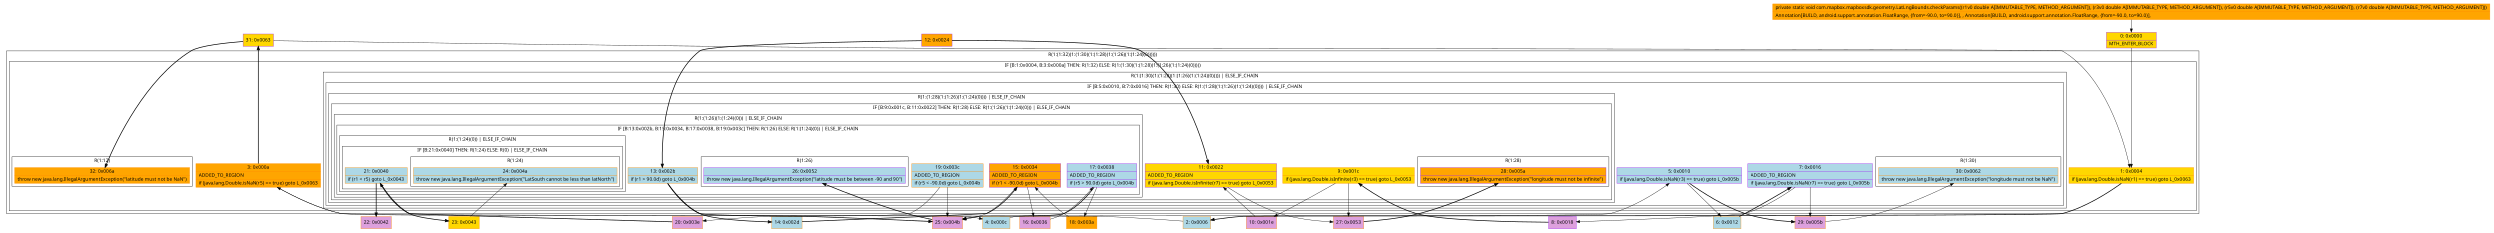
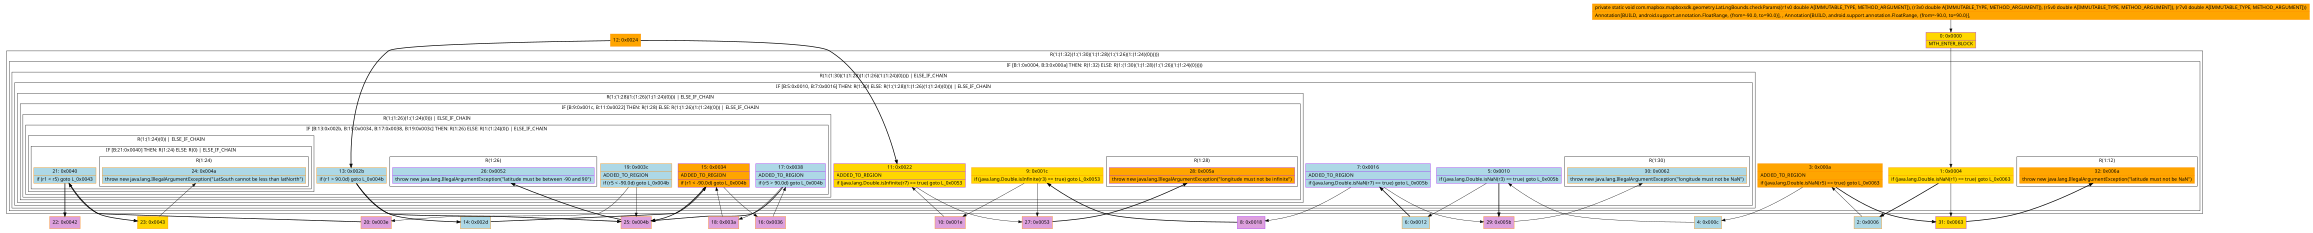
node "12: 0x0024": color purple -> darkorange
edge "31: 0x0063" -> "1: 0x0004": reversed
edge "15: 0x0034" -> "25: 0x004b": style solid -> bold
node "18: 0x003a": fillcolor orange -> plum
